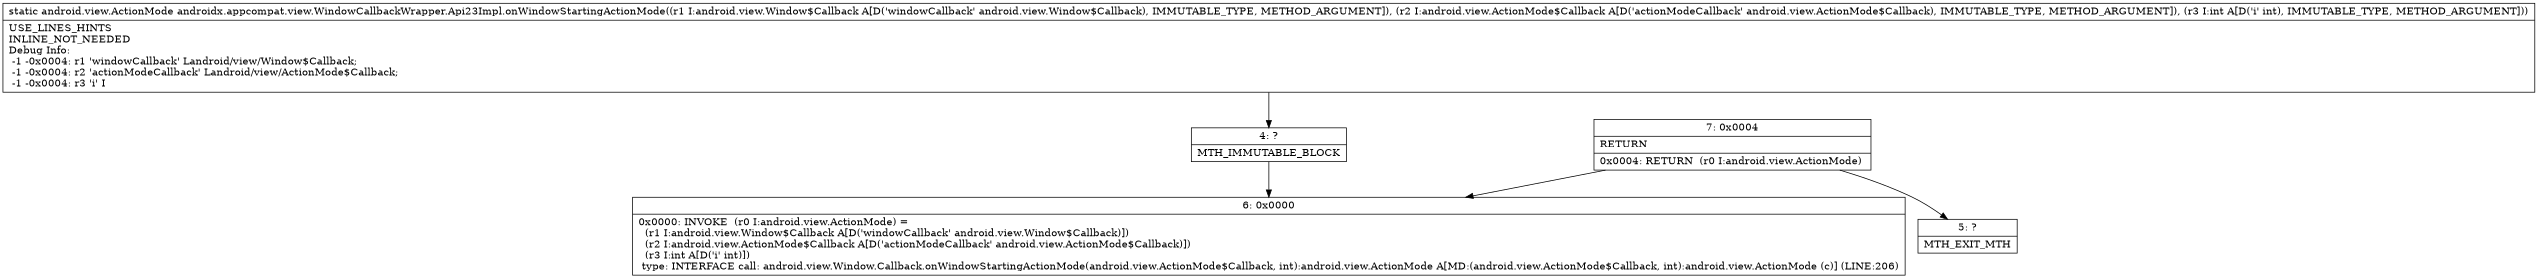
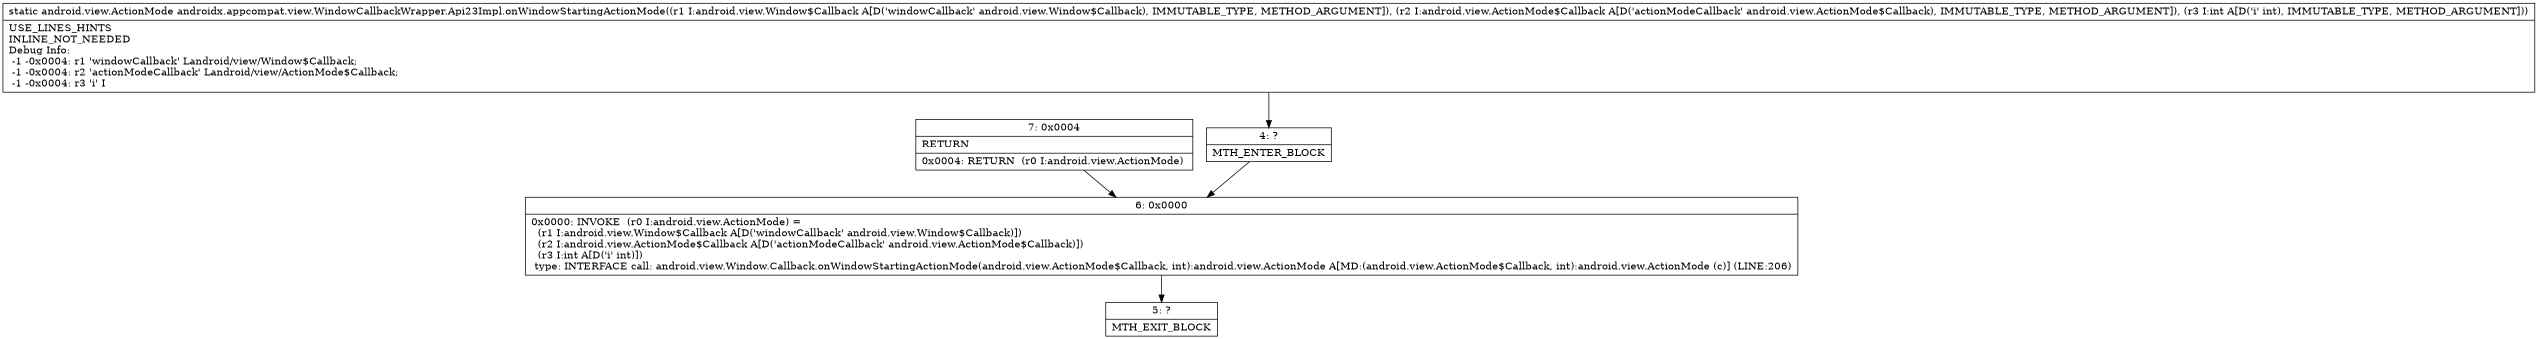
node "4: ?": text "MTH_IMMUTABLE_BLOCK" -> "MTH_ENTER_BLOCK"
edge "7: 0x0004" -> "5: ?": now "6: 0x0000" -> "5: ?"
node "5: ?": text "MTH_EXIT_MTH" -> "MTH_EXIT_BLOCK"
